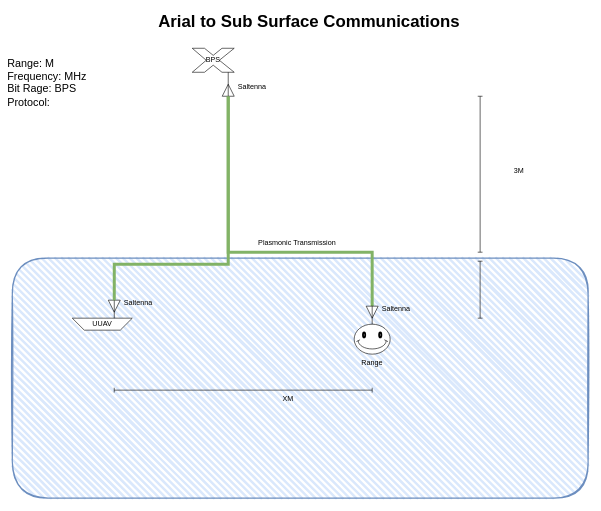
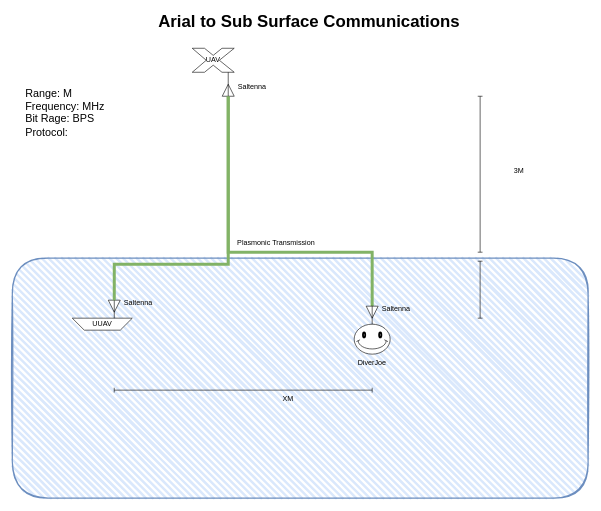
node "BPS": label "BPS" -> "UAV"
node "Range: M Frequency: MHz Bit Rage: BPS Protocol:": moved (51, 87) -> (69, 117)
node "Plasmonic Transmission": moved (297, 243) -> (276, 243)
node "Range": label "Range" -> "DiverJoe"
